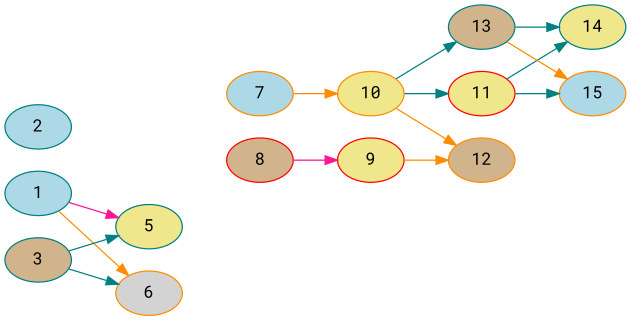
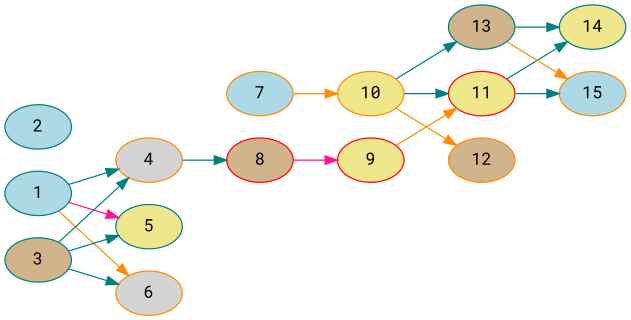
node "4": added
edge "9" -> "12": now "9" -> "11"
